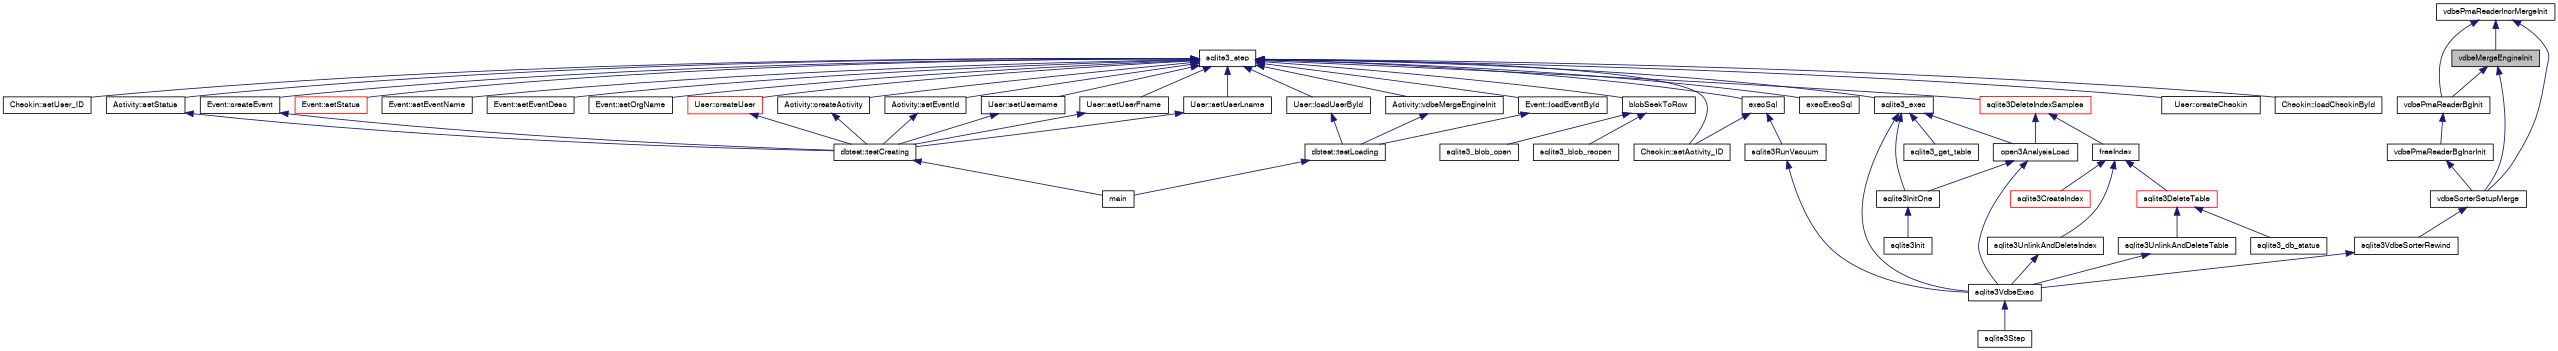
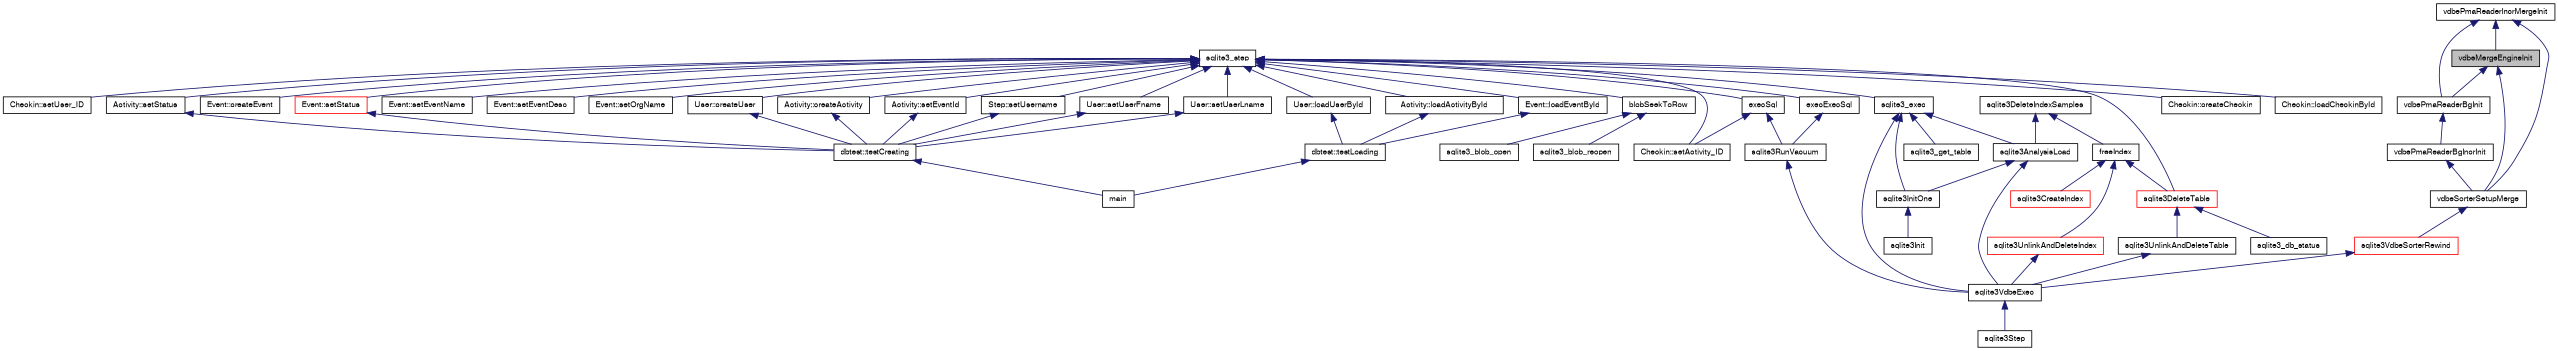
edge "sqlite3DeleteIndexSamples" -> "sqlite3_step": now "sqlite3DeleteTable" -> "sqlite3_step"
node "User::createUser": color red -> black
node "User::setUsername": label "User::setUsername" -> "Step::setUsername"
node "Activity::vdbeMergeEngineInit": label "Activity::vdbeMergeEngineInit" -> "Activity::loadActivityById"
node "sqlite3DeleteIndexSamples": color red -> black
node "User::createCheckin": label "User::createCheckin" -> "Checkin::createCheckin"
edge "dbtest::testCreating" -> "Event::createEvent": now "dbtest::testCreating" -> "Event::setStatus"
edge "sqlite3RunVacuum" -> "execExecSql": added
node "open3AnalysisLoad": label "open3AnalysisLoad" -> "sqlite3AnalysisLoad"
node "sqlite3UnlinkAndDeleteIndex": color black -> red
node "sqlite3VdbeSorterRewind": color black -> red
